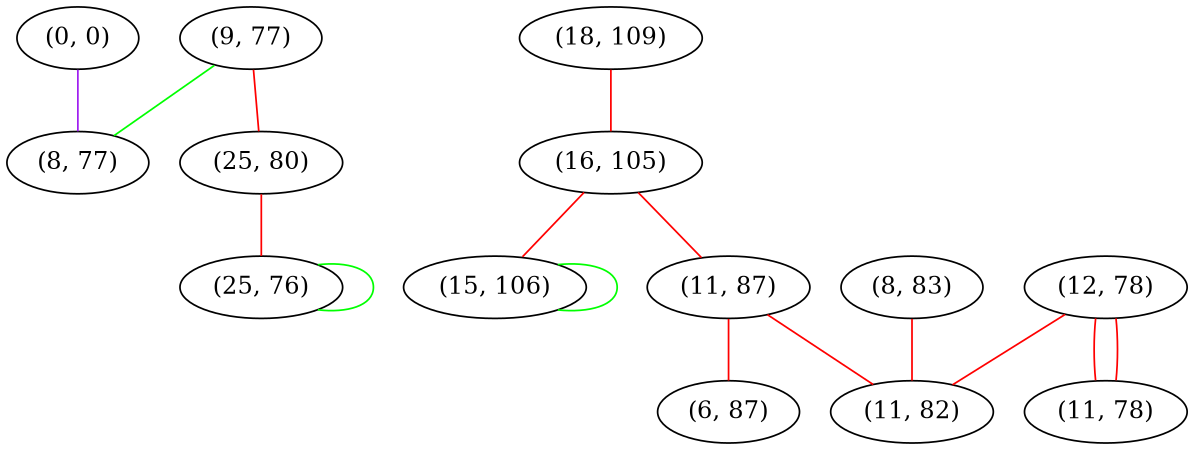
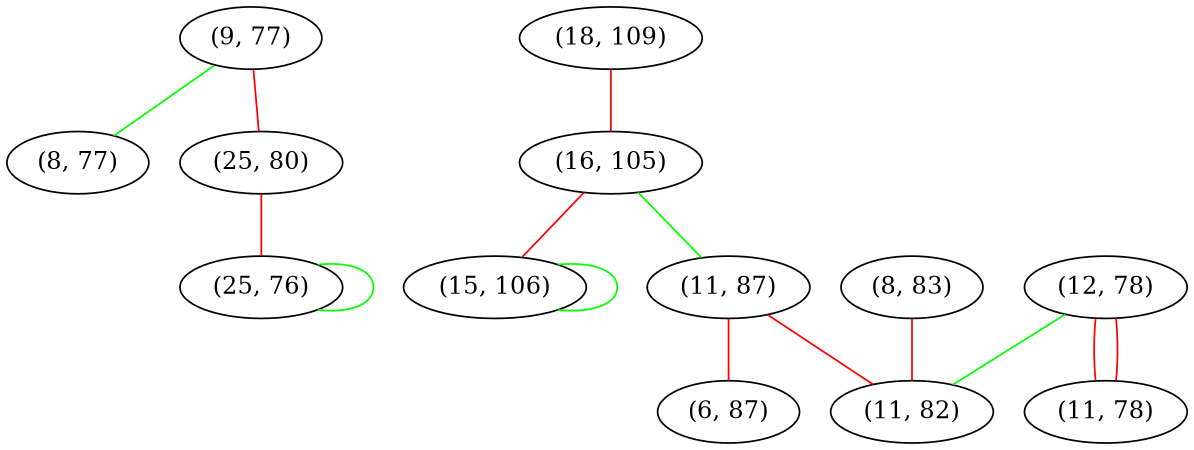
node "(0, 0)": removed
edge "(16, 105)" -- "(11, 87)": color red -> green
edge "(12, 78)" -- "(11, 82)": color red -> green
